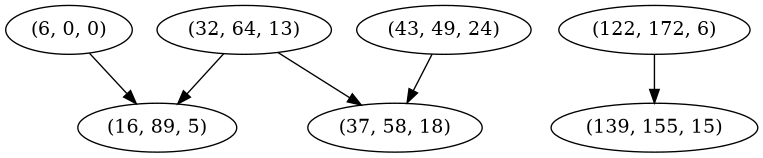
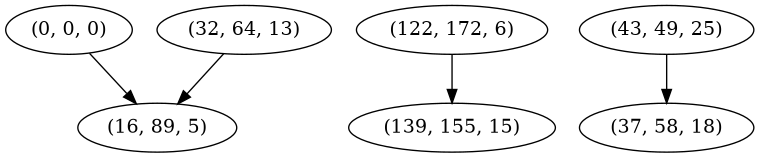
node "(6, 0, 0)": label "(6, 0, 0)" -> "(0, 0, 0)"
node "(43, 49, 24)": label "(43, 49, 24)" -> "(43, 49, 25)"
edge "(32, 64, 13)" -> "(37, 58, 18)": removed
